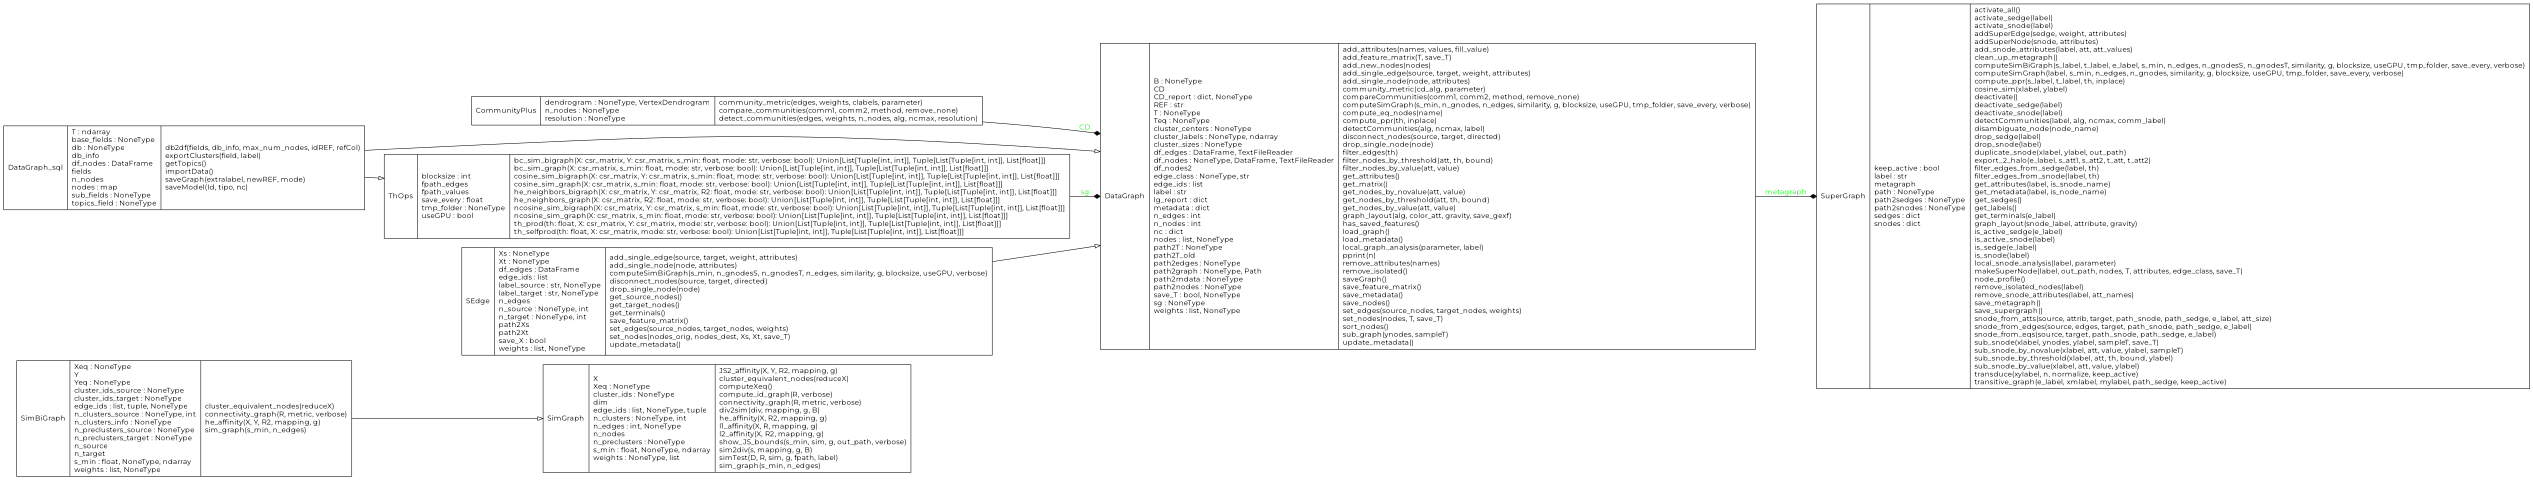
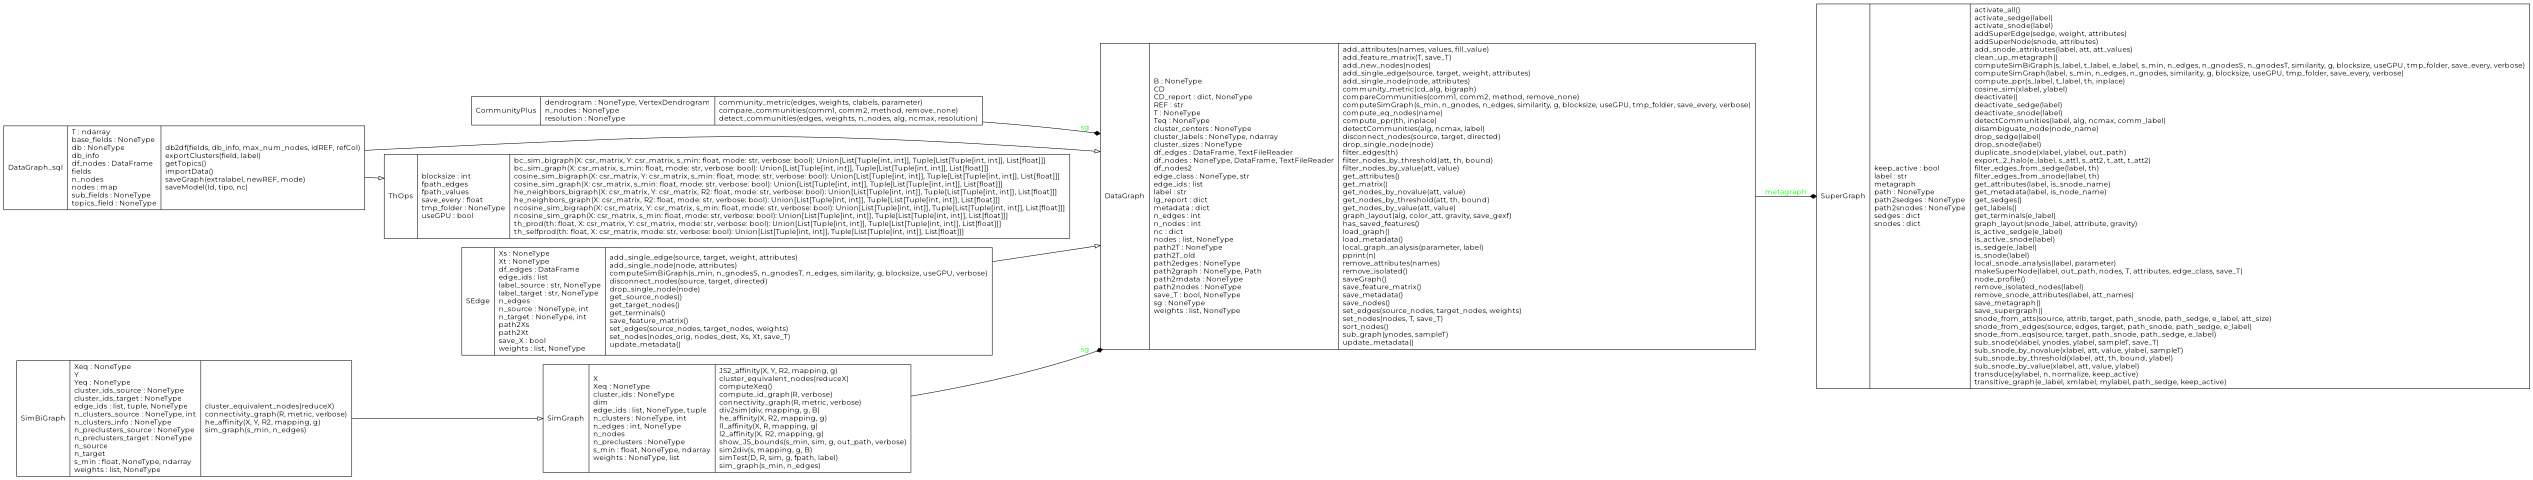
node "DataGraph": text "community_metric(cd_alg, parameter)" -> "community_metric(cd_alg, bigraph)"
edge "CommunityPlus" -> "DataGraph": label "CD" -> "sg"
edge "ThOps" -> "DataGraph": now "SimGraph" -> "DataGraph"
